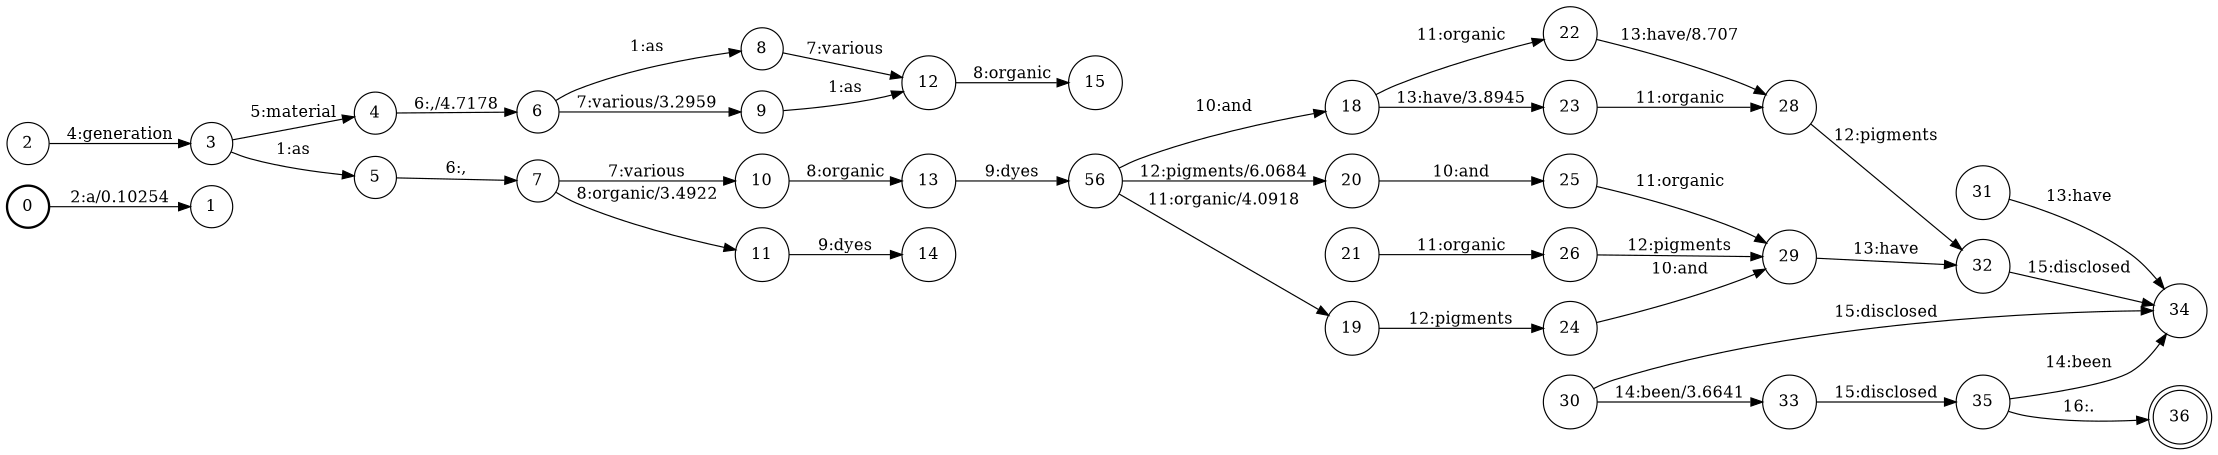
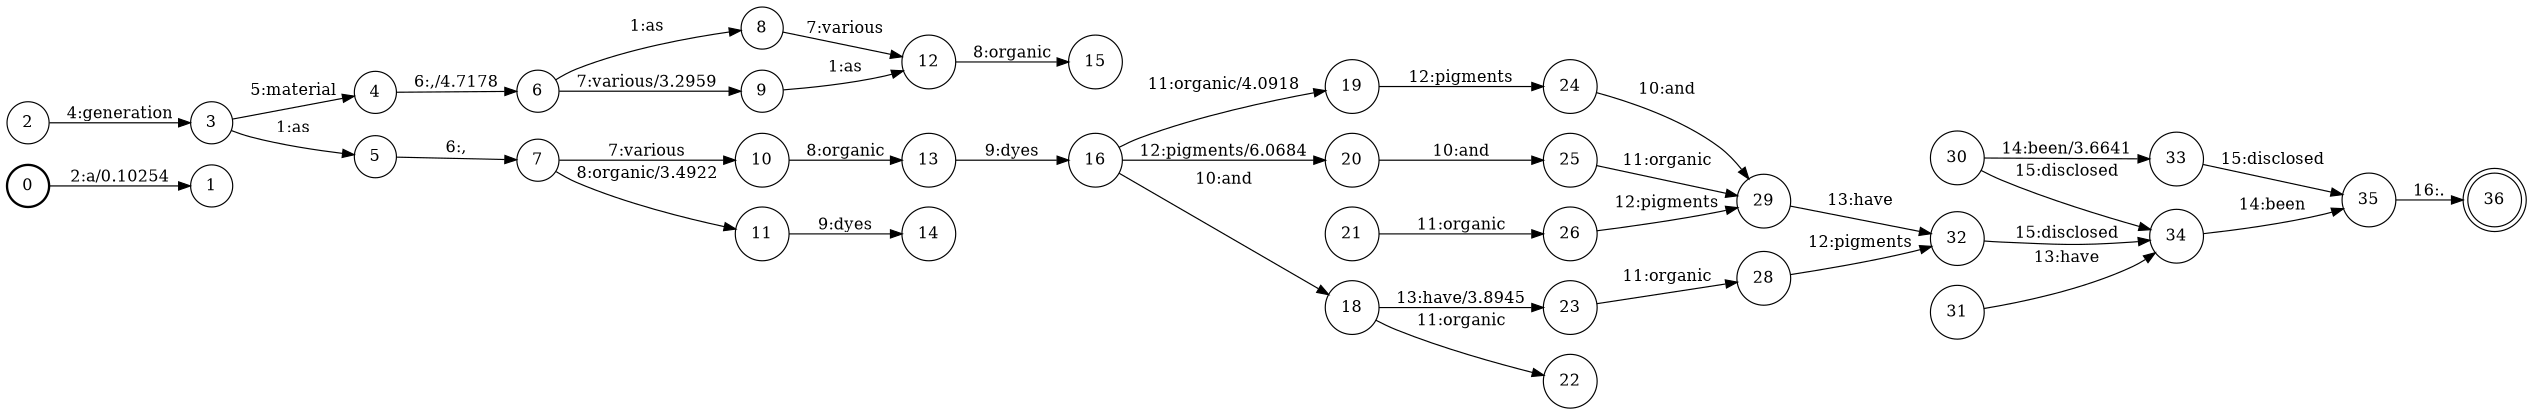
edge "22" -> "28": removed, label "13:have/8.707"
node "56": label "56" -> "16"
edge "35" -> "34": reversed
